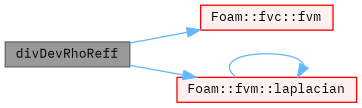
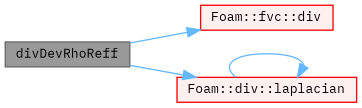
node "Foam::fvc::fvm": label "Foam::fvc::fvm" -> "Foam::fvc::div"
node "Foam::fvm::laplacian": label "Foam::fvm::laplacian" -> "Foam::div::laplacian"
